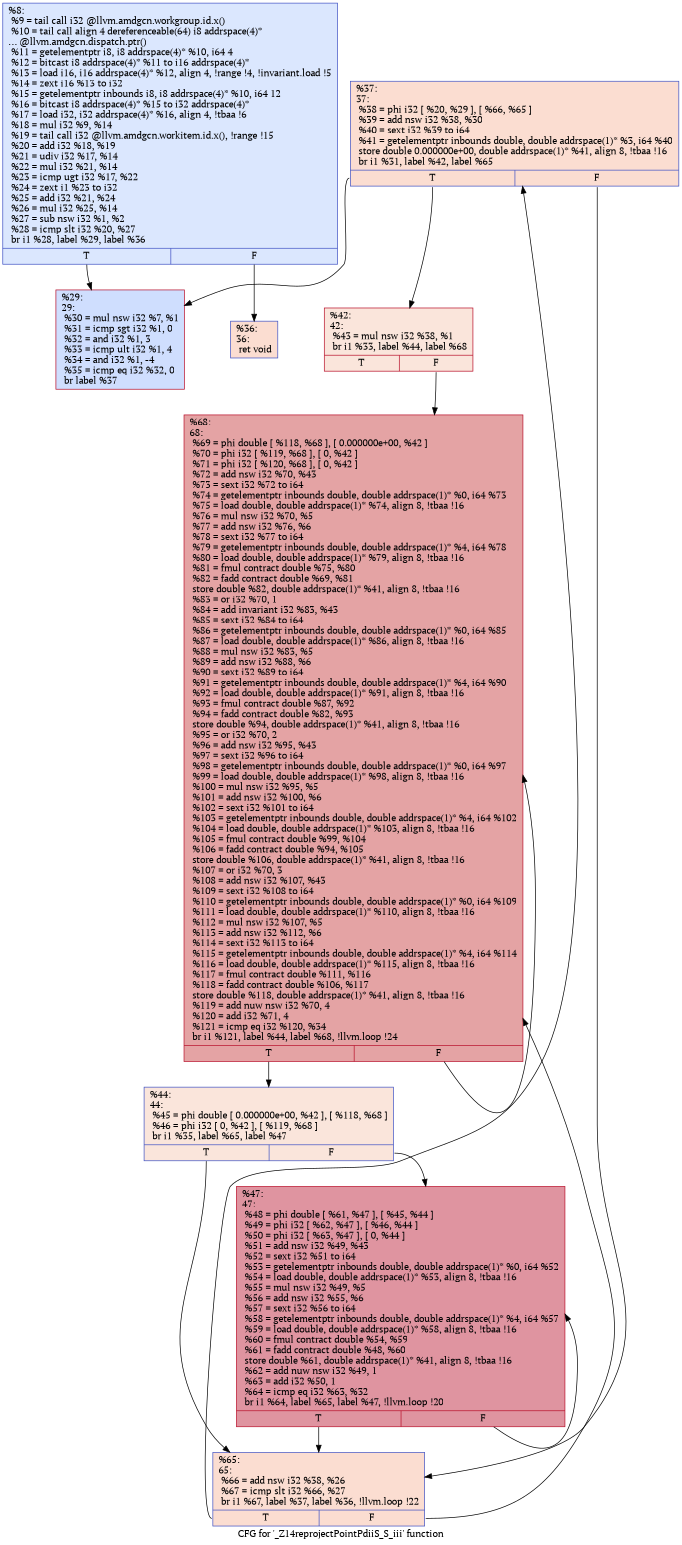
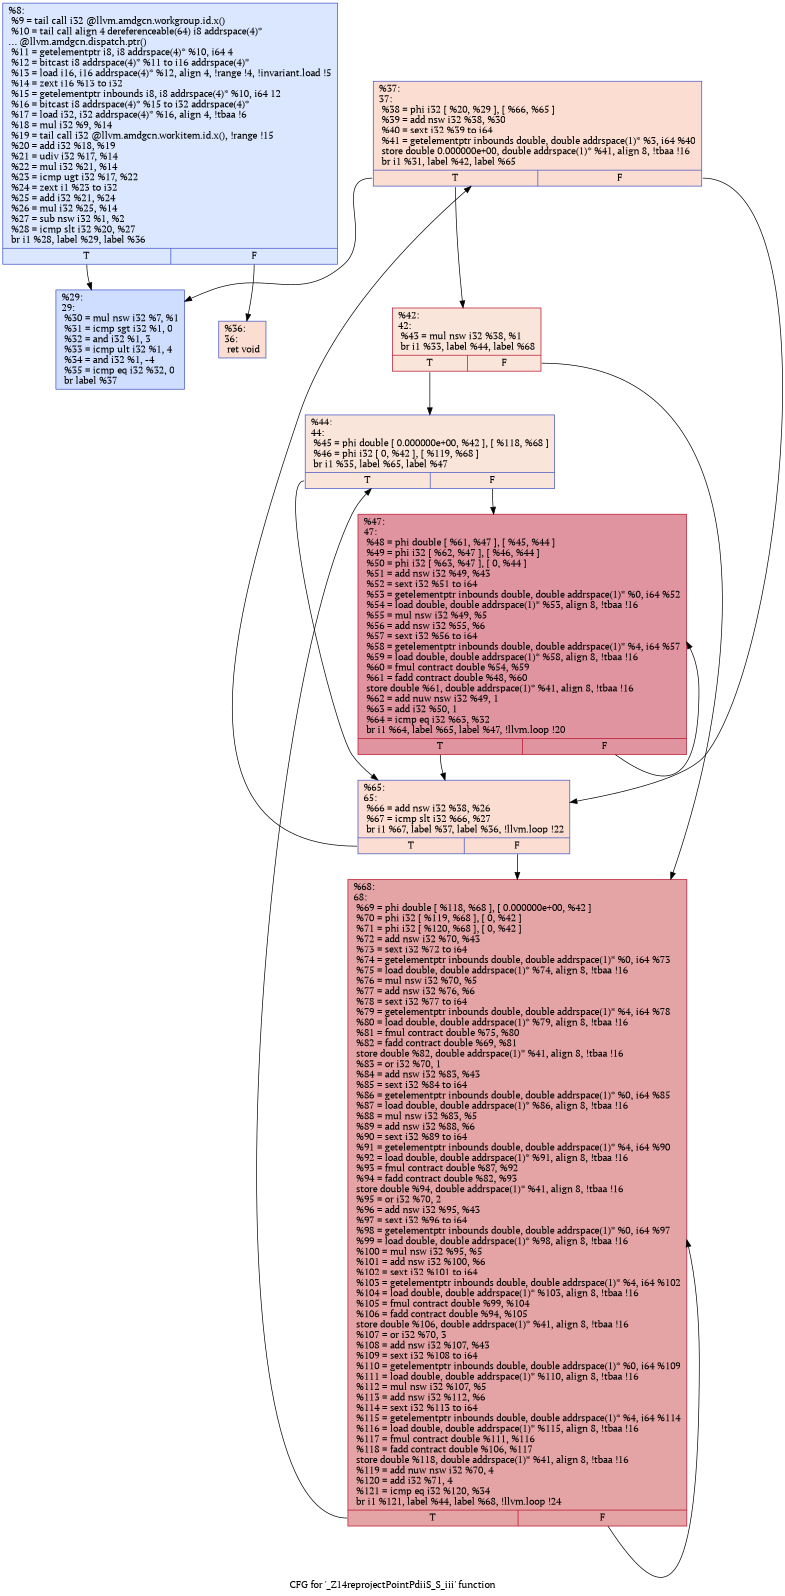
node "%29:": color #b70d28ff -> #3d50c3ff
edge "%42:" -> "%44:": added
node "%68:": text "%84 = add invariant i32 %83, %43" -> "%84 = add nsw i32 %83, %43"
